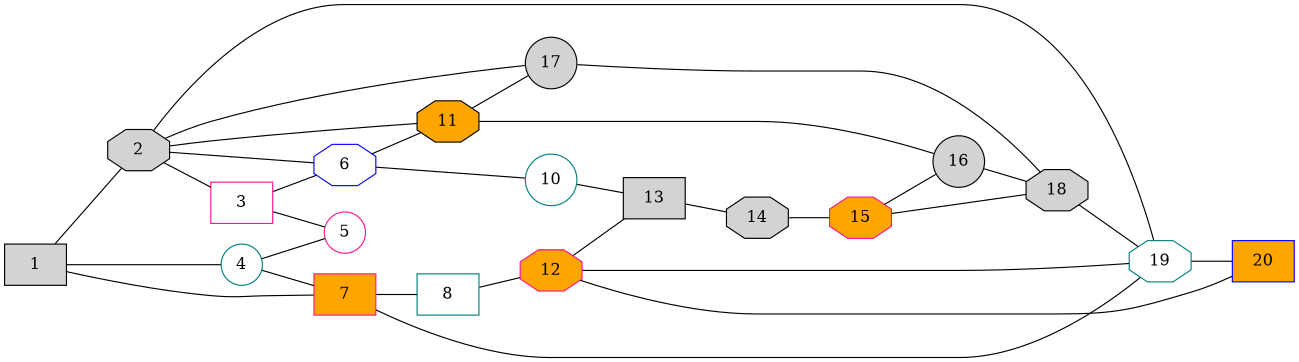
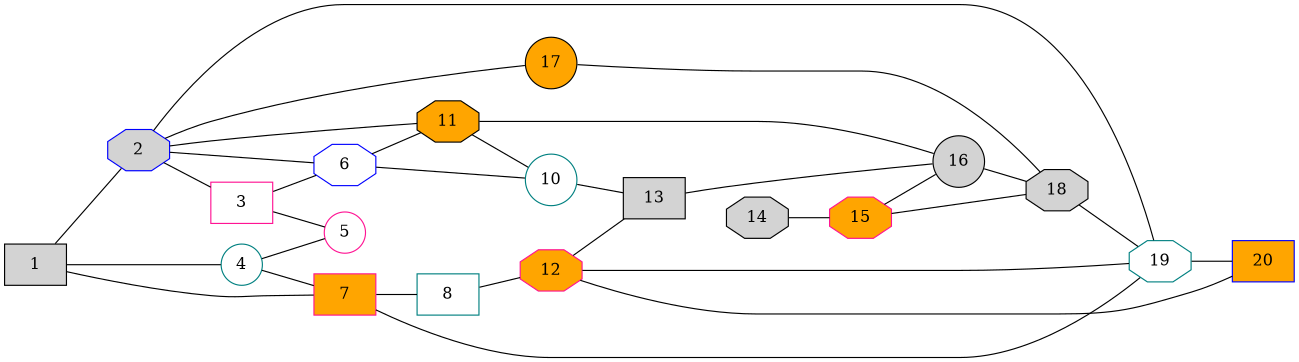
node "17": fillcolor lightgrey -> orange
edge "17" -- "11": now "10" -- "11"
node "2": color black -> blue
edge "13" -- "14": now "13" -- "16"
